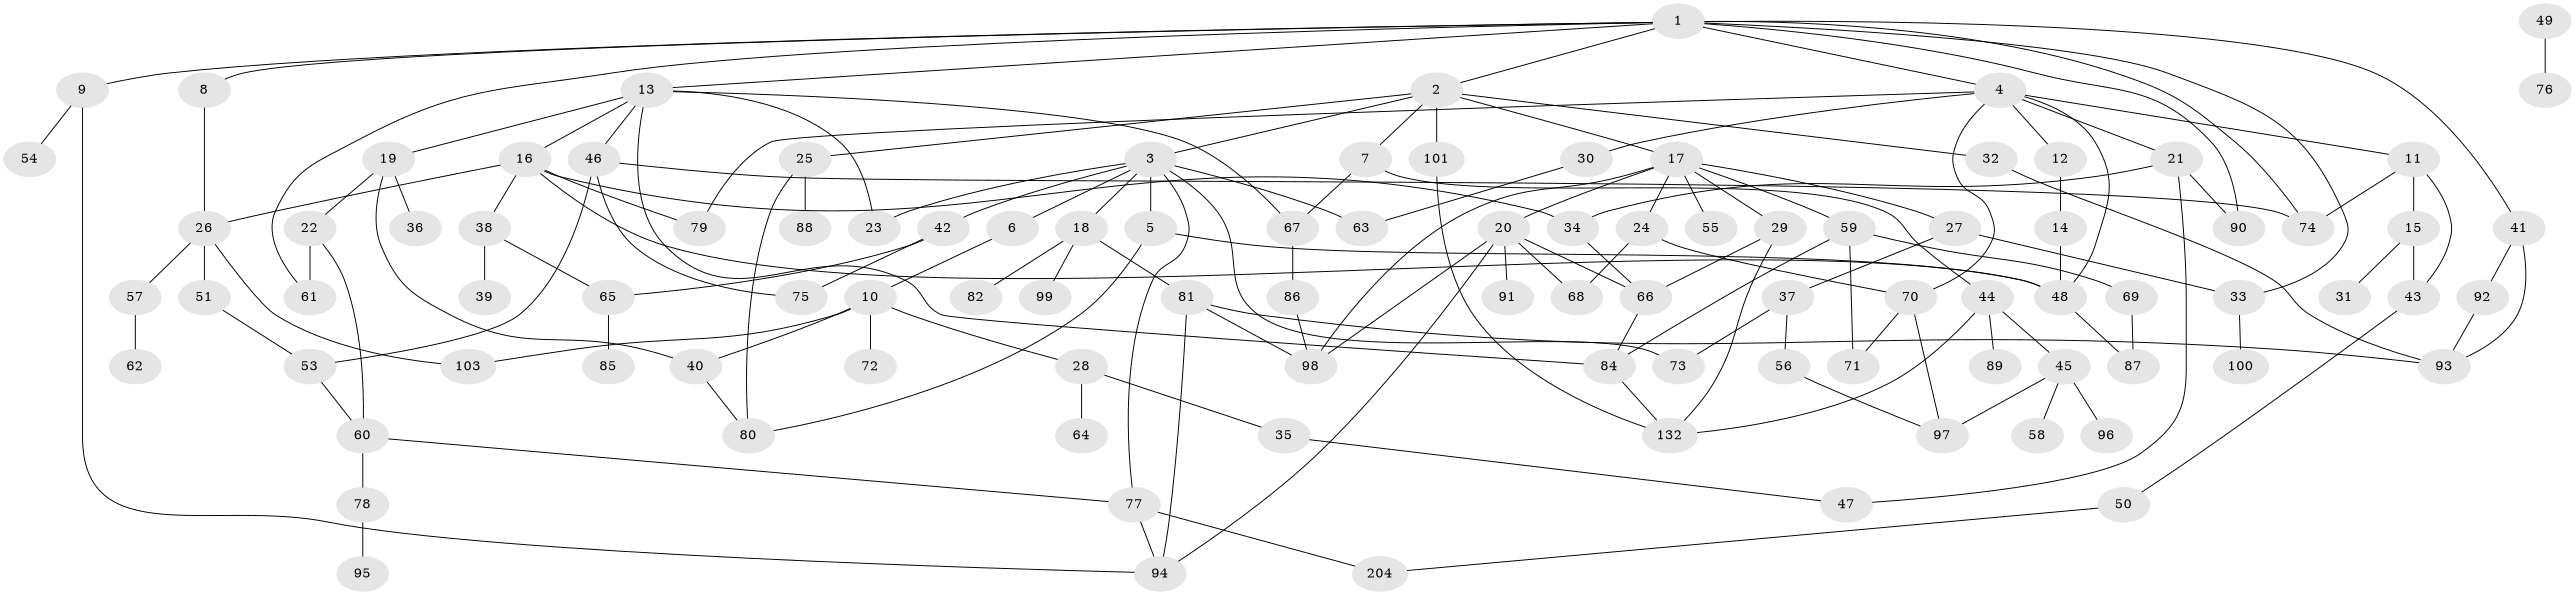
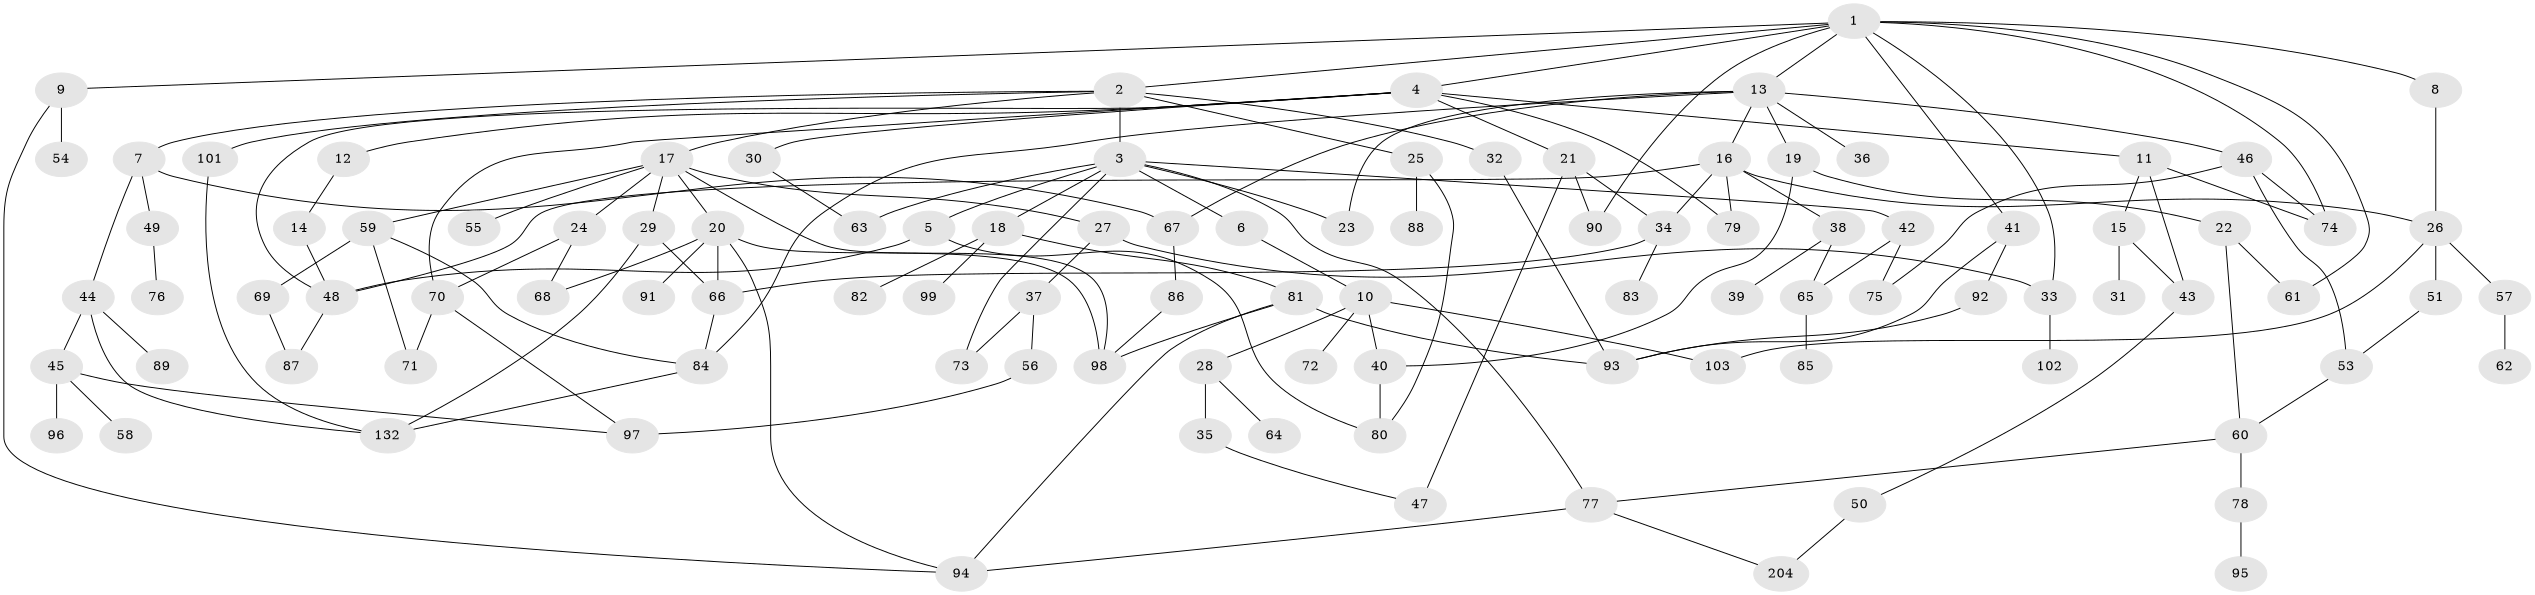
edge "7" -- "49": added
edge "19" -- "36": now "13" -- "36"
node "83": added
node "100": label "100" -> "102"
